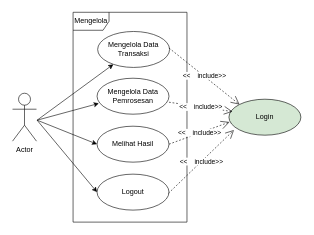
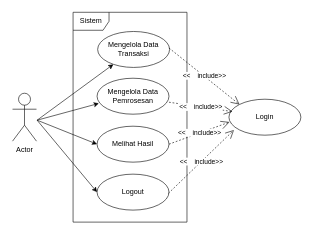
node "Mengelola": label "Mengelola" -> "Sistem"
node "Login": fillcolor #d5e8d4 -> #ffffff
